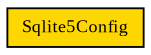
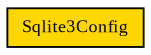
node "Sqlite5Config": label "Sqlite5Config" -> "Sqlite3Config"
